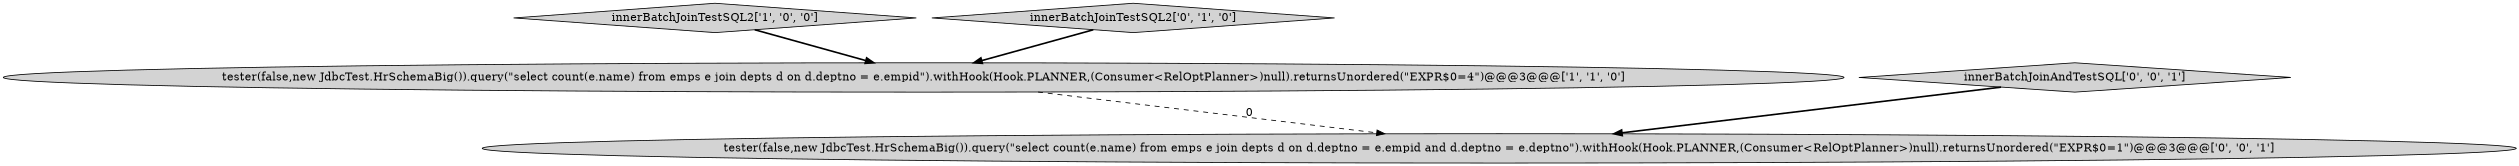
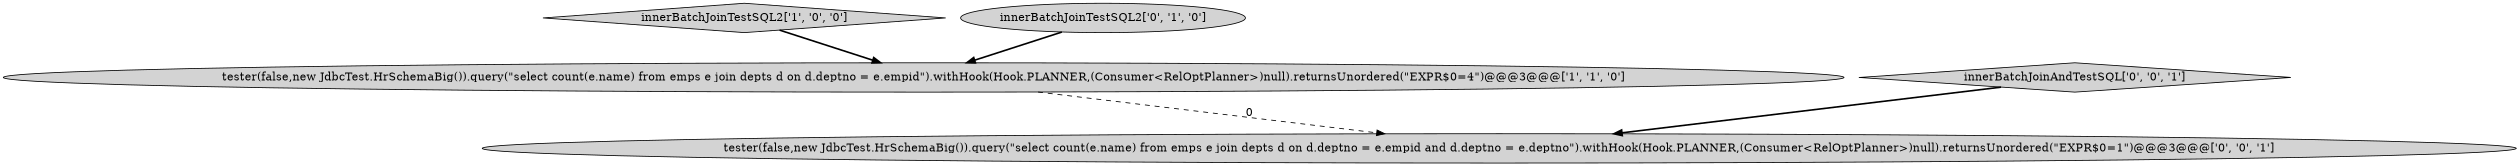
node "innerBatchJoinTestSQL2['0', '1', '0']": shape diamond -> ellipse
